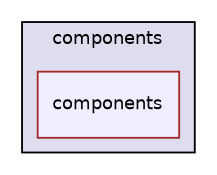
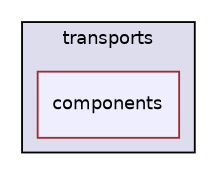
cluster "components": label "components" -> "transports"
